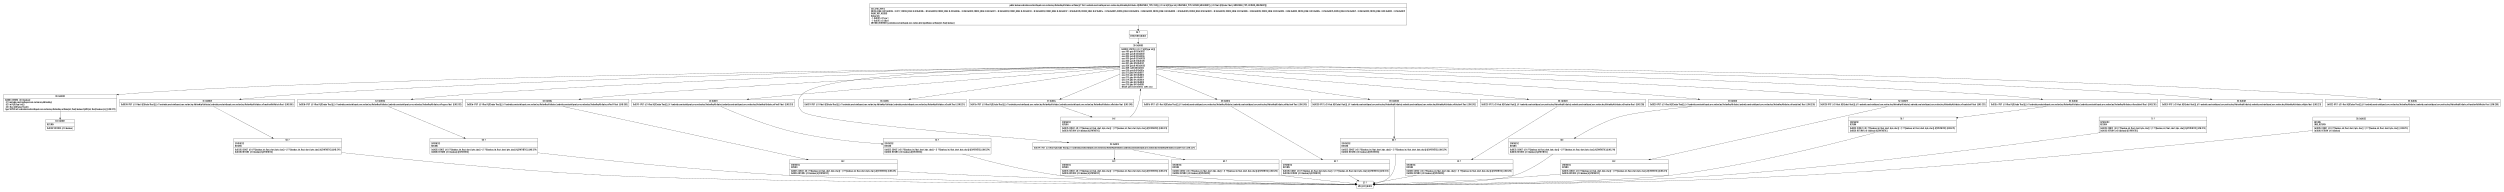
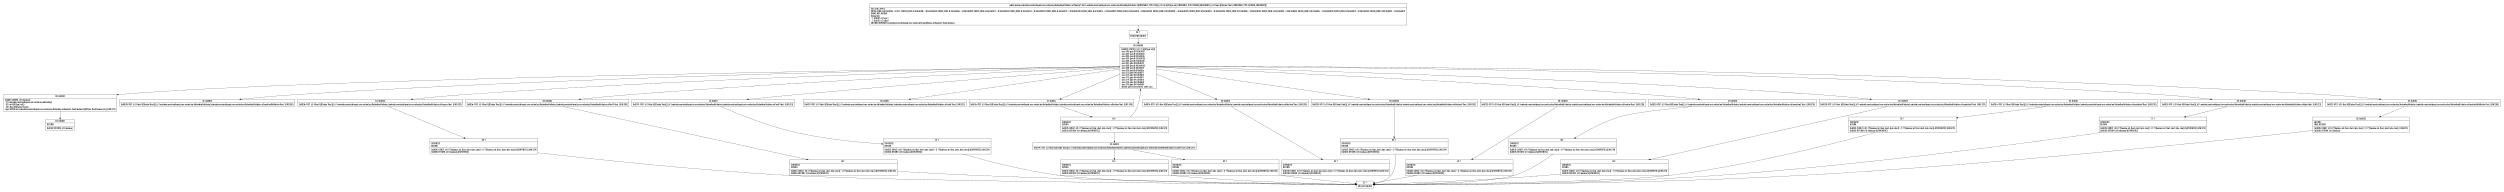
node "38: 0x0000": text "case 309: call B:48:0x001d" -> "case 309: goto B:48:0x001d"
edge "38: 0x0000" -> "53: 0x002c": removed
edge "38: 0x0000" -> "50: 0x0023": removed
edge "38: 0x0000" -> "45: 0x0014": now "64: ?" -> "45: 0x0014"
edge "54: 0x002f" -> "71: ?": added
edge "55: 0x0032" -> "56: 0x0035": added
node "58: ?": removed
edge "65: ?" -> "37: ?": removed
